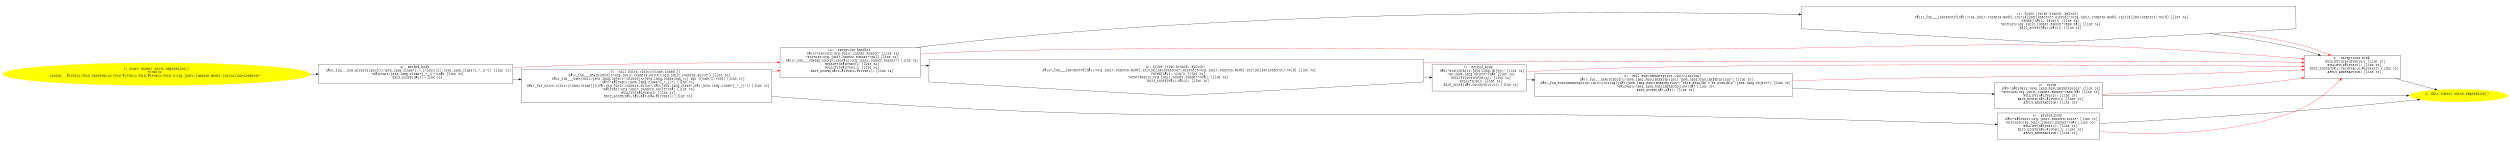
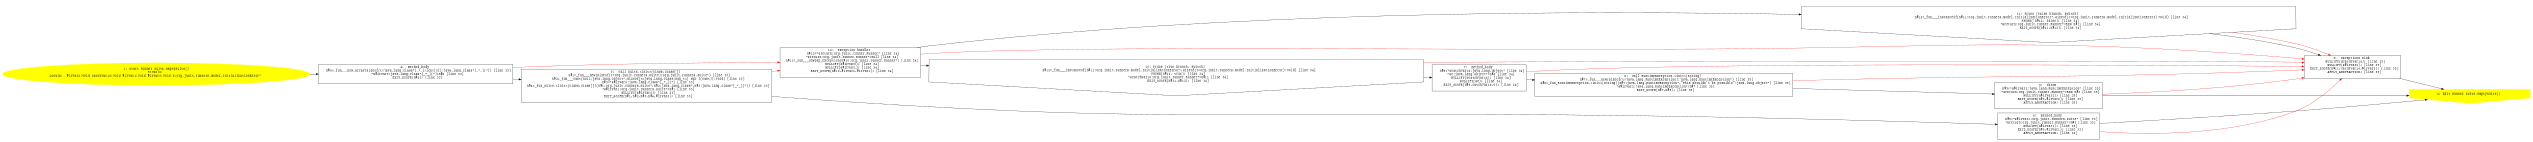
node "2: Exit Runner Suite.emptySuite()": shape ellipse -> invhouse
